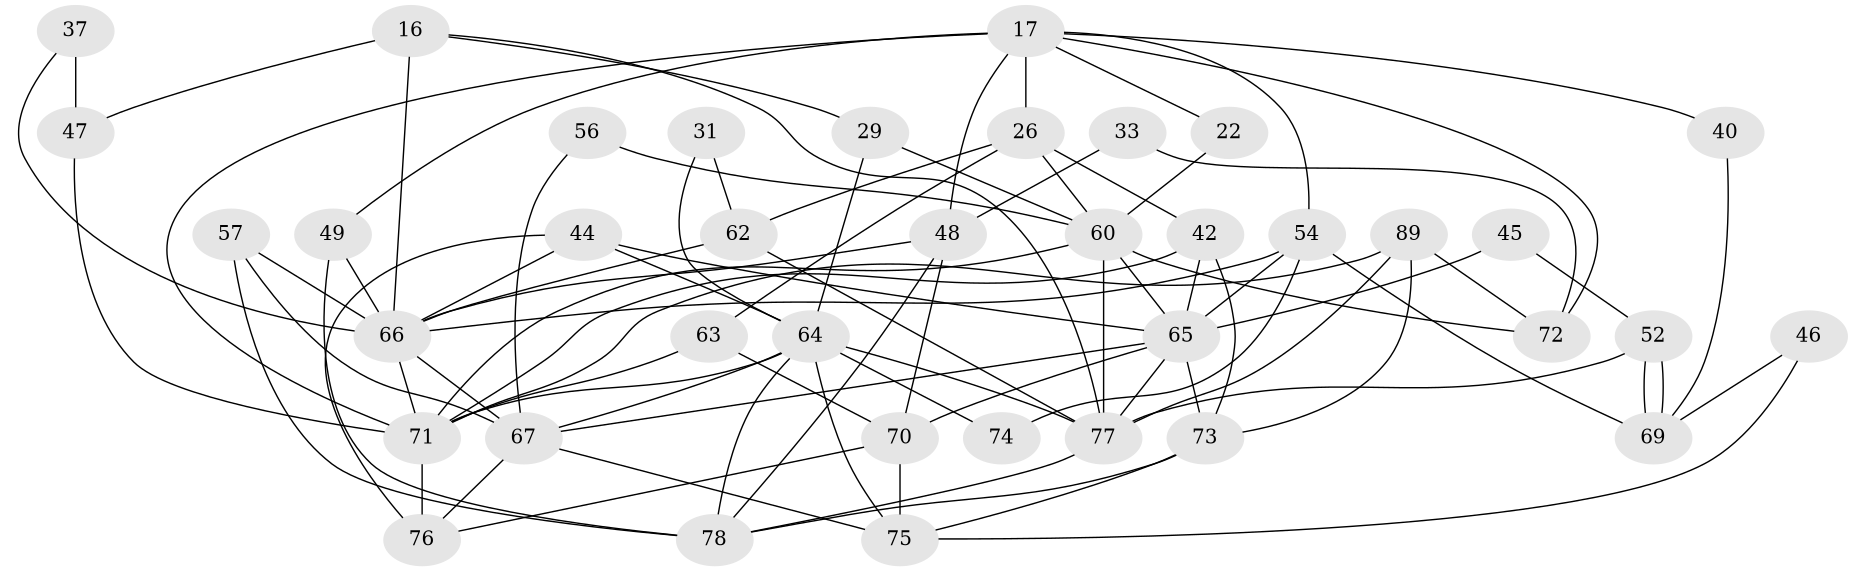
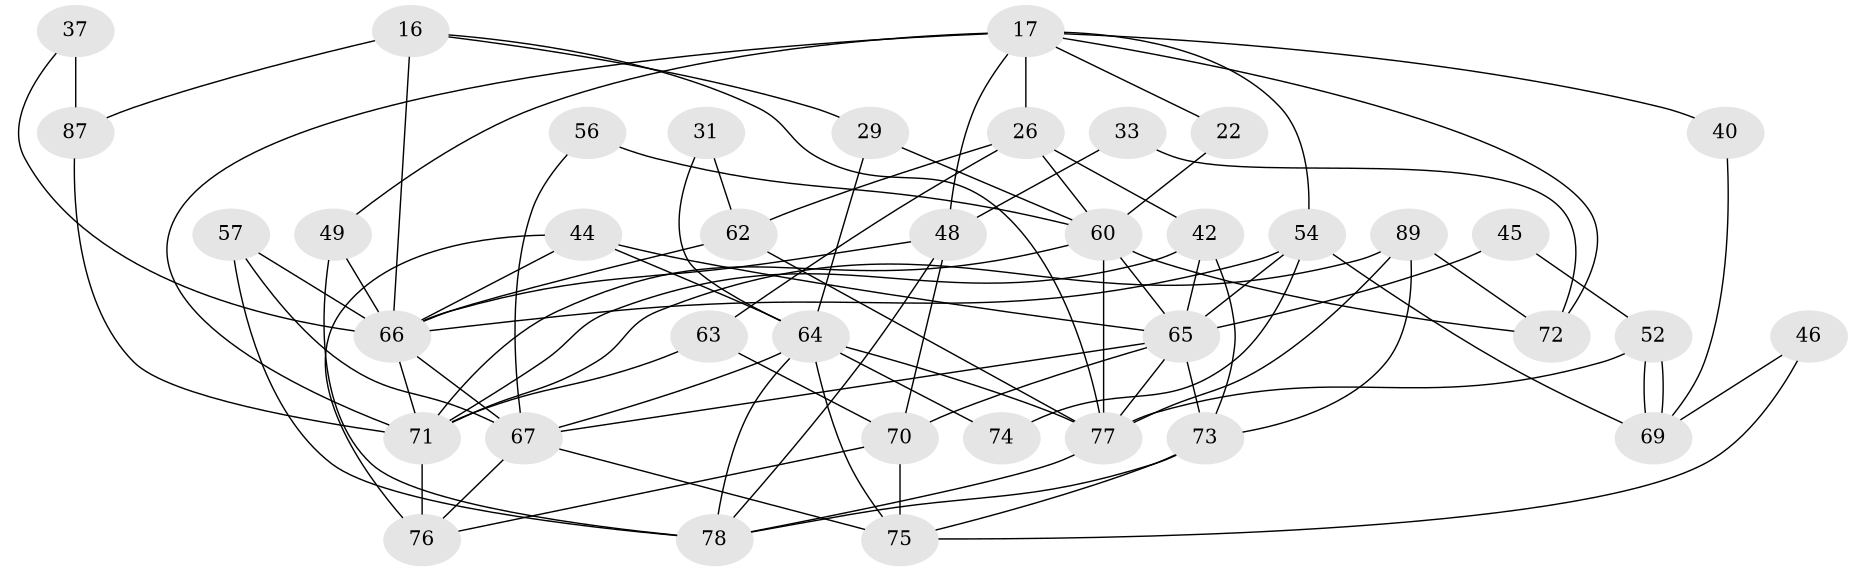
node "47": label "47" -> "87"
edge "64" -- "71": removed
